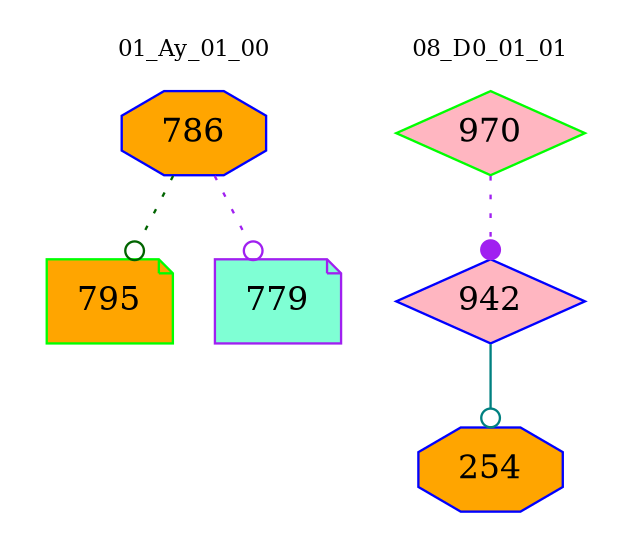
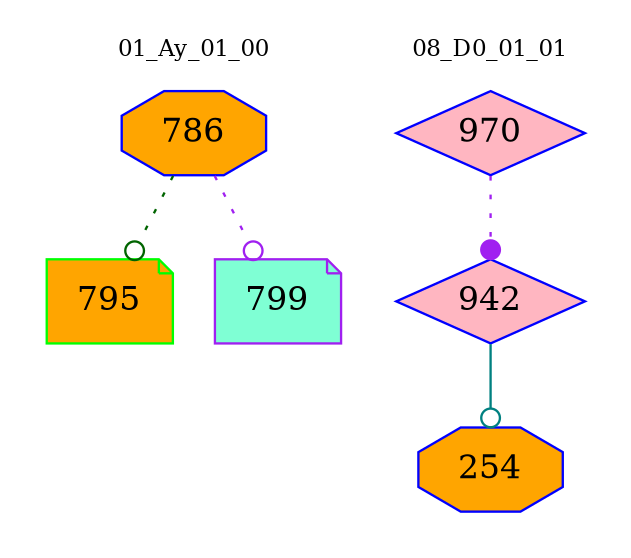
node "970": color green -> blue
node "779": label "779" -> "799"
